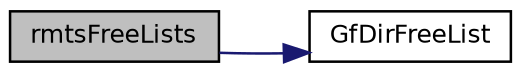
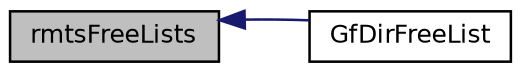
edge "rmtsFreeLists" -> "GfDirFreeList": reversed
